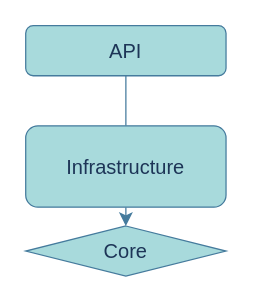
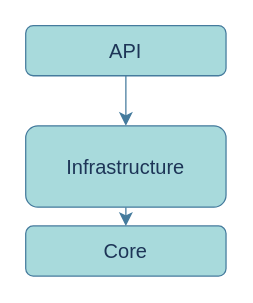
edge "API" -- "Infrastructure": arrowhead none -> classic
node "Core": shape diamond -> rounded rectangle
